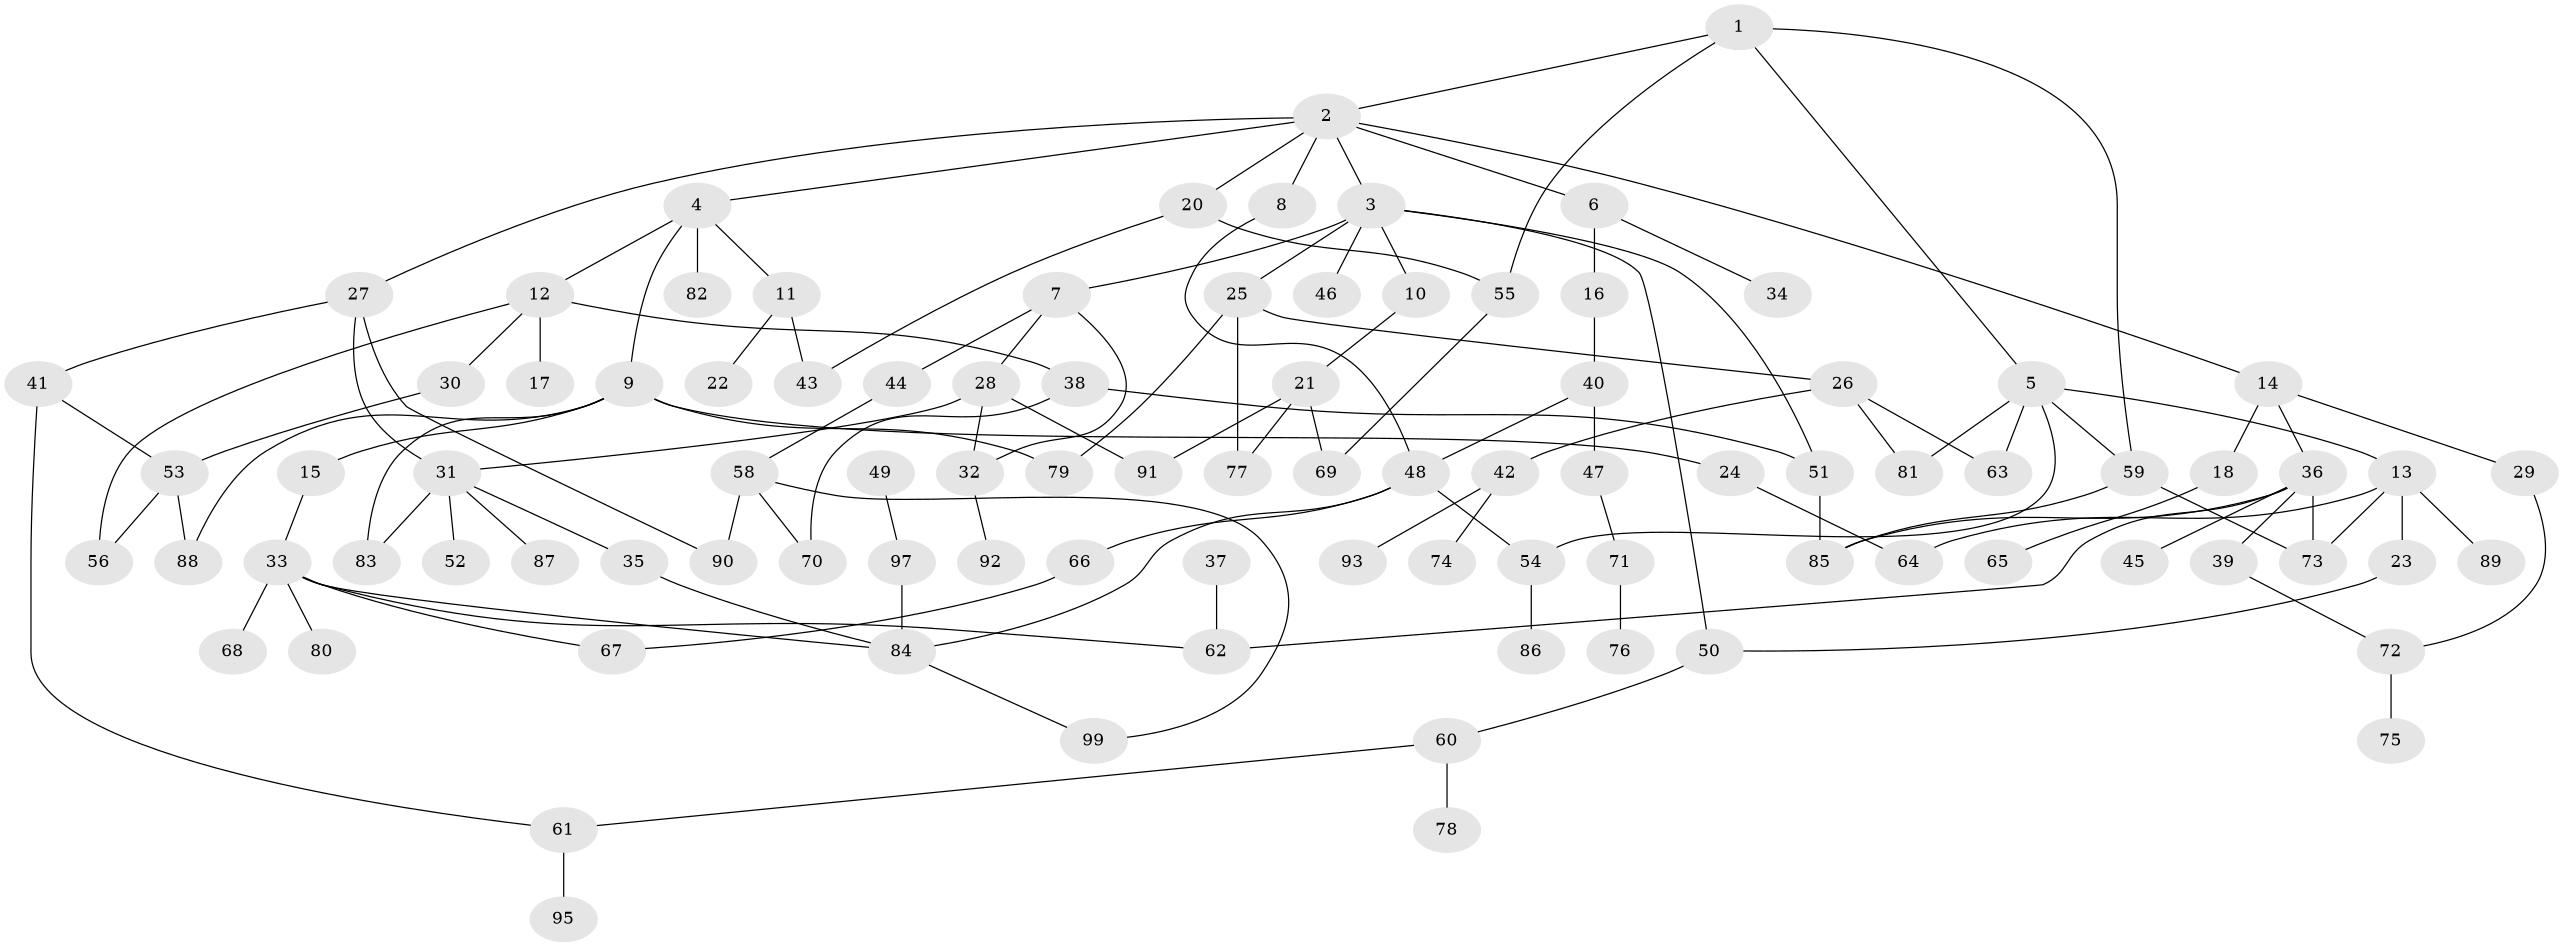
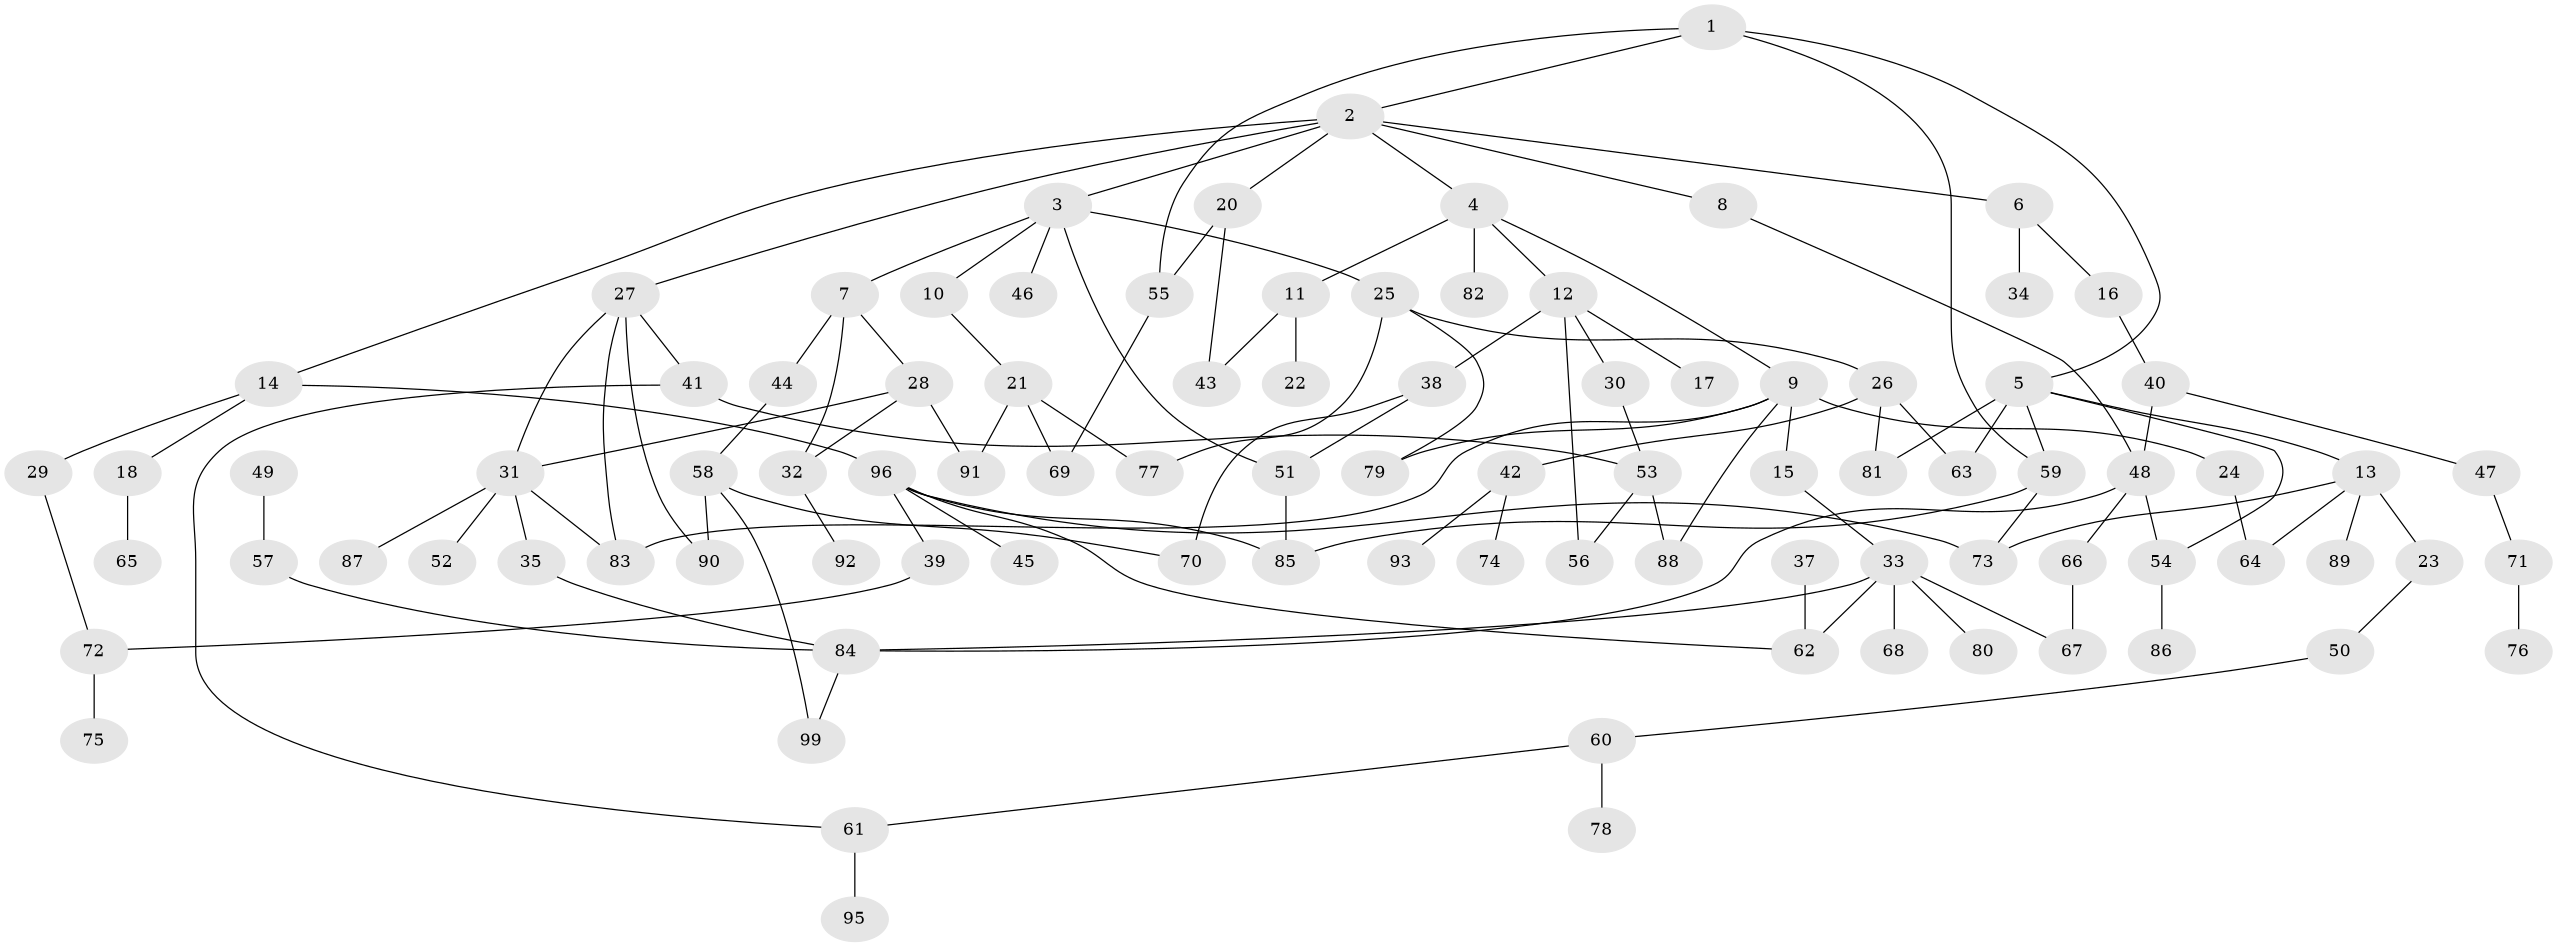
edge "3" -- "50": removed
edge "27" -- "83": added
node "36": label "36" -> "96"
node "97": label "97" -> "57"
